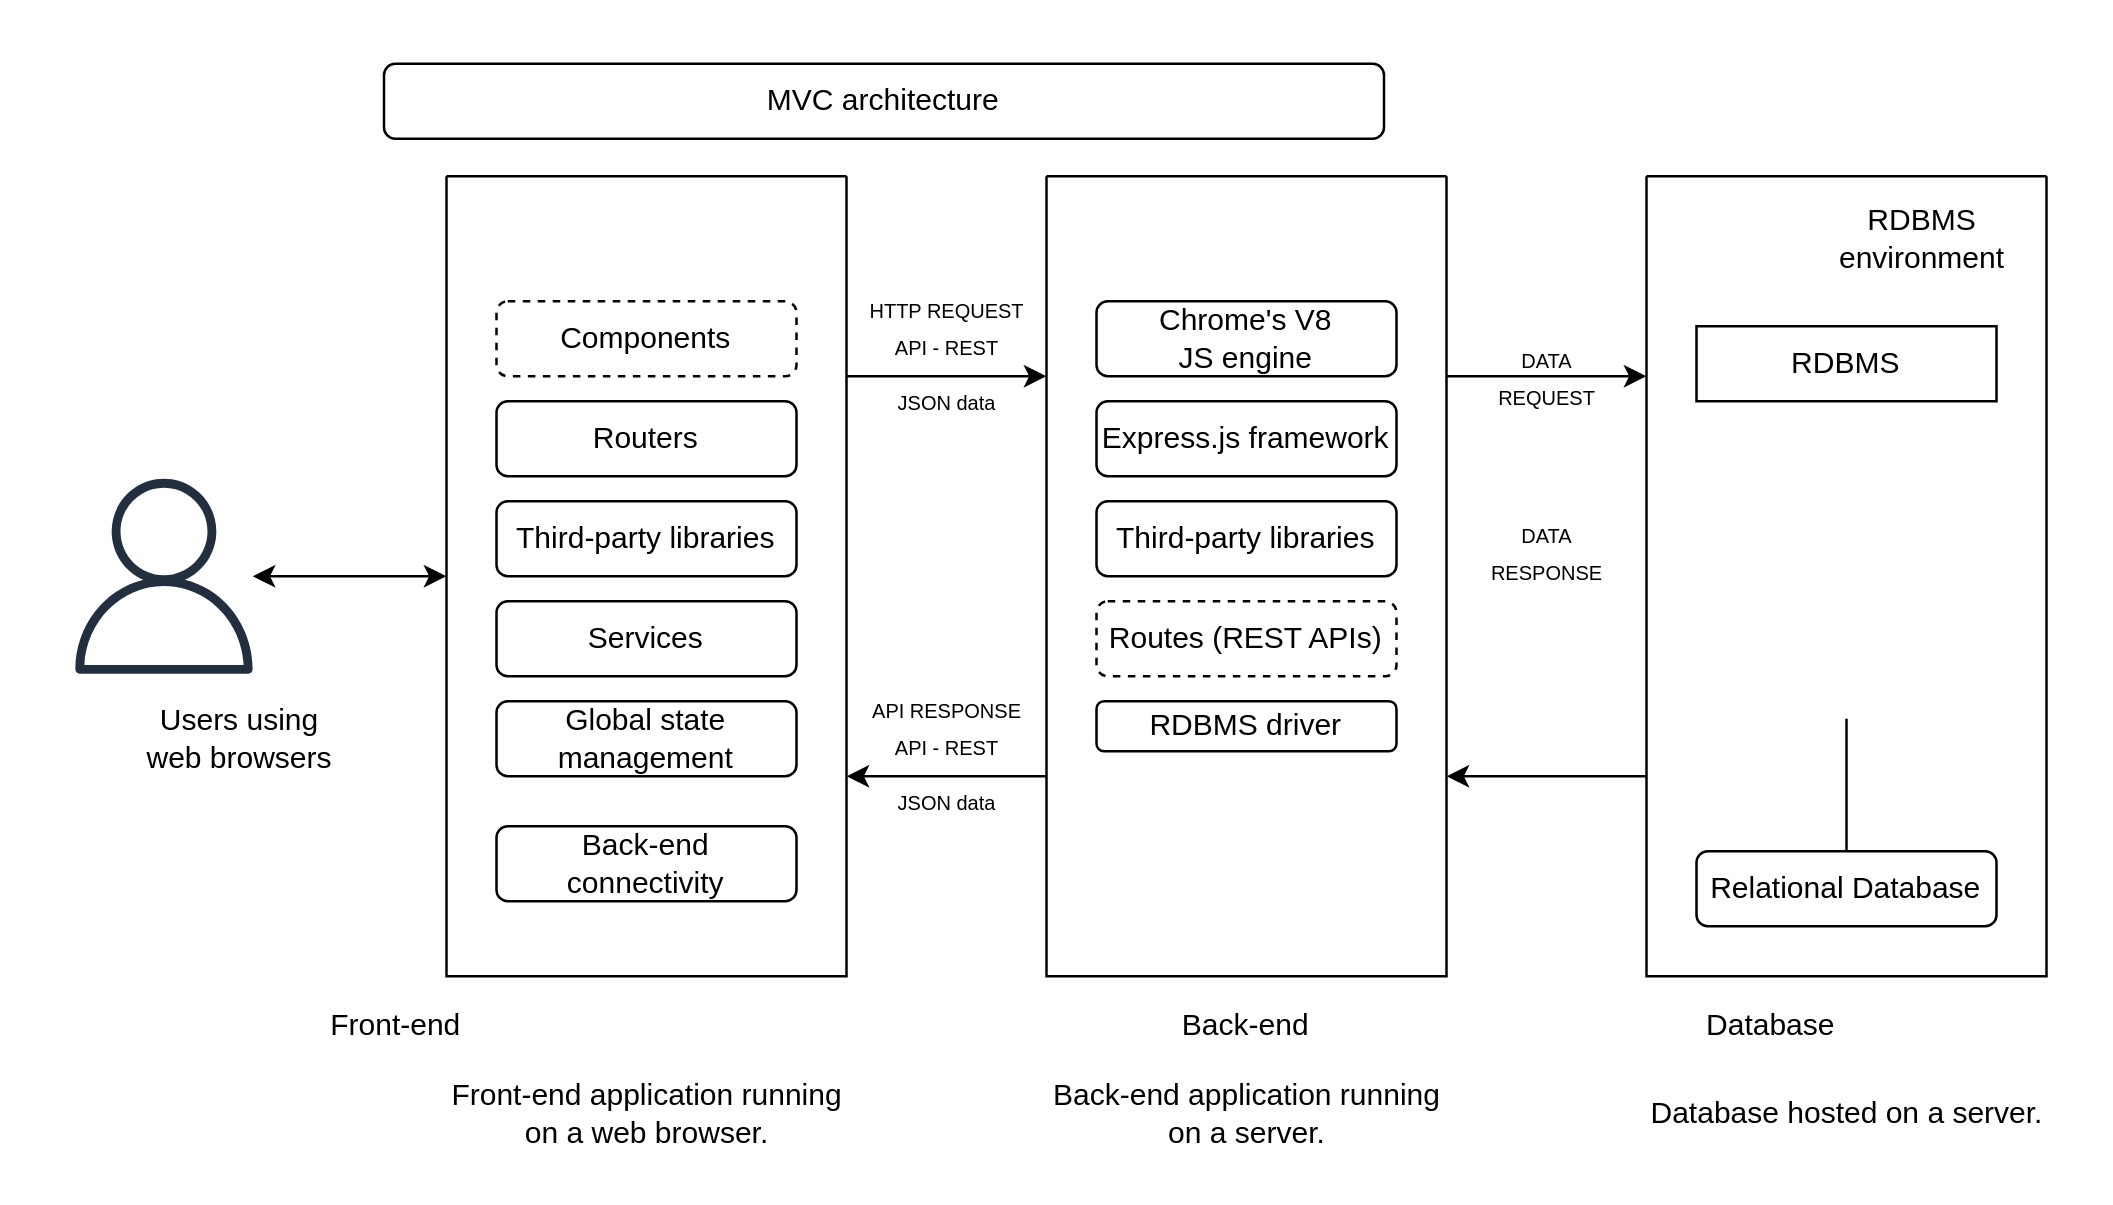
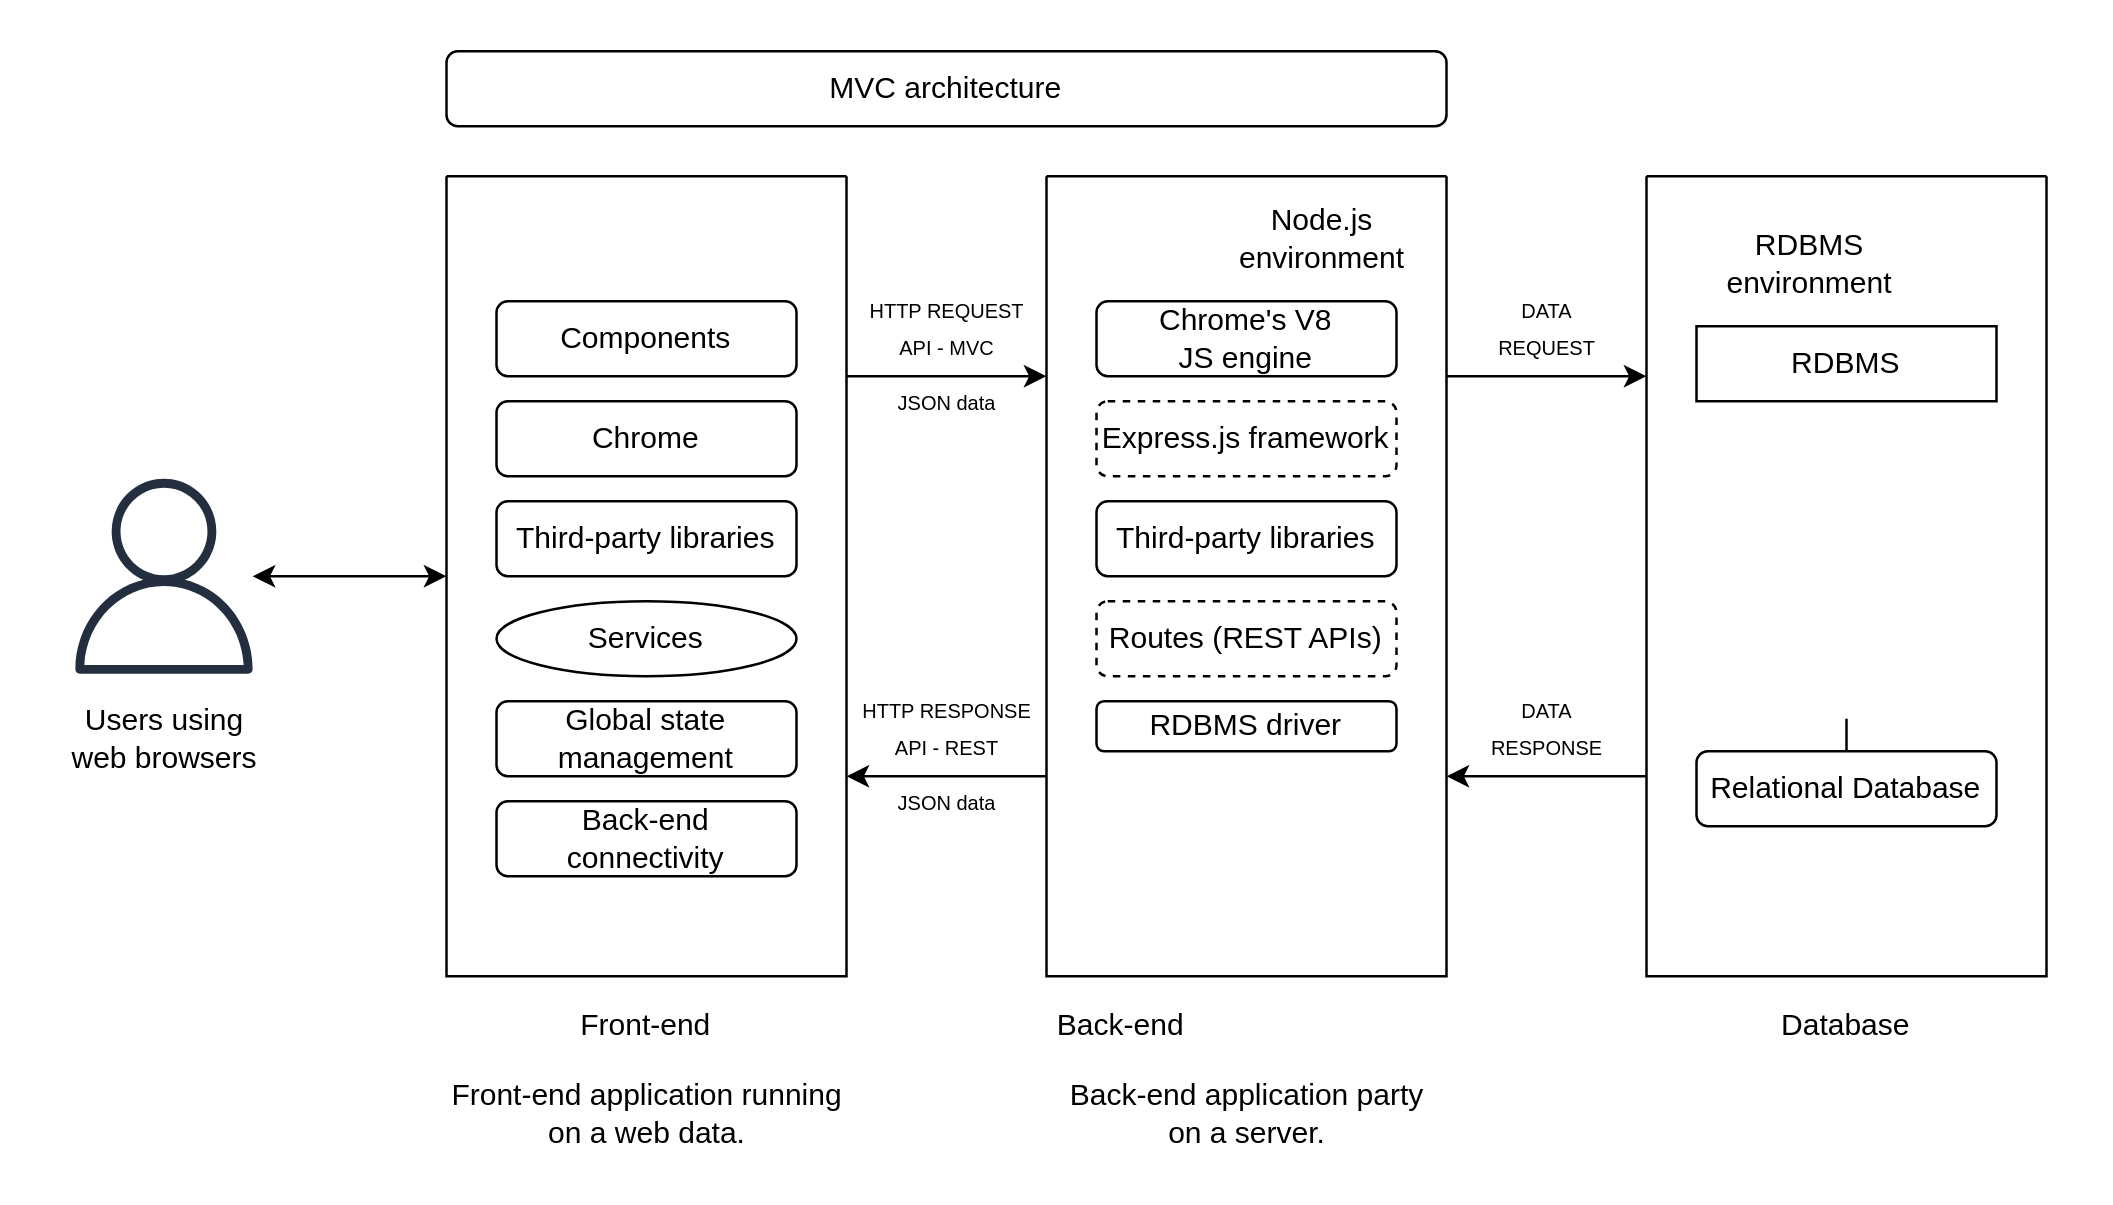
node "MVC architecture": moved (884, 101) -> (946, 89)
node "Node.js environment": added
node "RDBMS environment": moved (1921, 239) -> (1809, 264)
node "HTTP REQUEST API - REST": label "HTTP REQUEST API - REST" -> "HTTP REQUEST API - MVC"
node "Components": style dashed -> solid
node "DATA REQUEST": moved (1546, 376) -> (1546, 326)
node "Routers": label "Routers" -> "Chrome"
node "Express.js framework": style solid -> dashed
node "DATARESPONSE": moved (1546, 551) -> (1546, 726)
node "Services": shape rounded rectangle -> ellipse
node "API RESPONSEAPI - REST": label "API RESPONSEAPI - REST" -> "HTTP RESPONSEAPI - REST"
node "Users using web browsers": moved (239, 739) -> (164, 739)
node "Back-end connectivity": moved (646, 864) -> (646, 839)
node "Relational Database": moved (1846, 889) -> (1846, 789)
node "Front-end": moved (396, 1026) -> (646, 1026)
node "Back-end": moved (1246, 1026) -> (1121, 1026)
node "Database": moved (1771, 1026) -> (1846, 1026)
node "Front-end application running on a web browser.": label "Front-end application running on a web browser." -> "Front-end application running on a web data."
node "Back-end application running on a server.": label "Back-end application running on a server." -> "Back-end application party on a server."
node "Database hosted on a server.": removed
